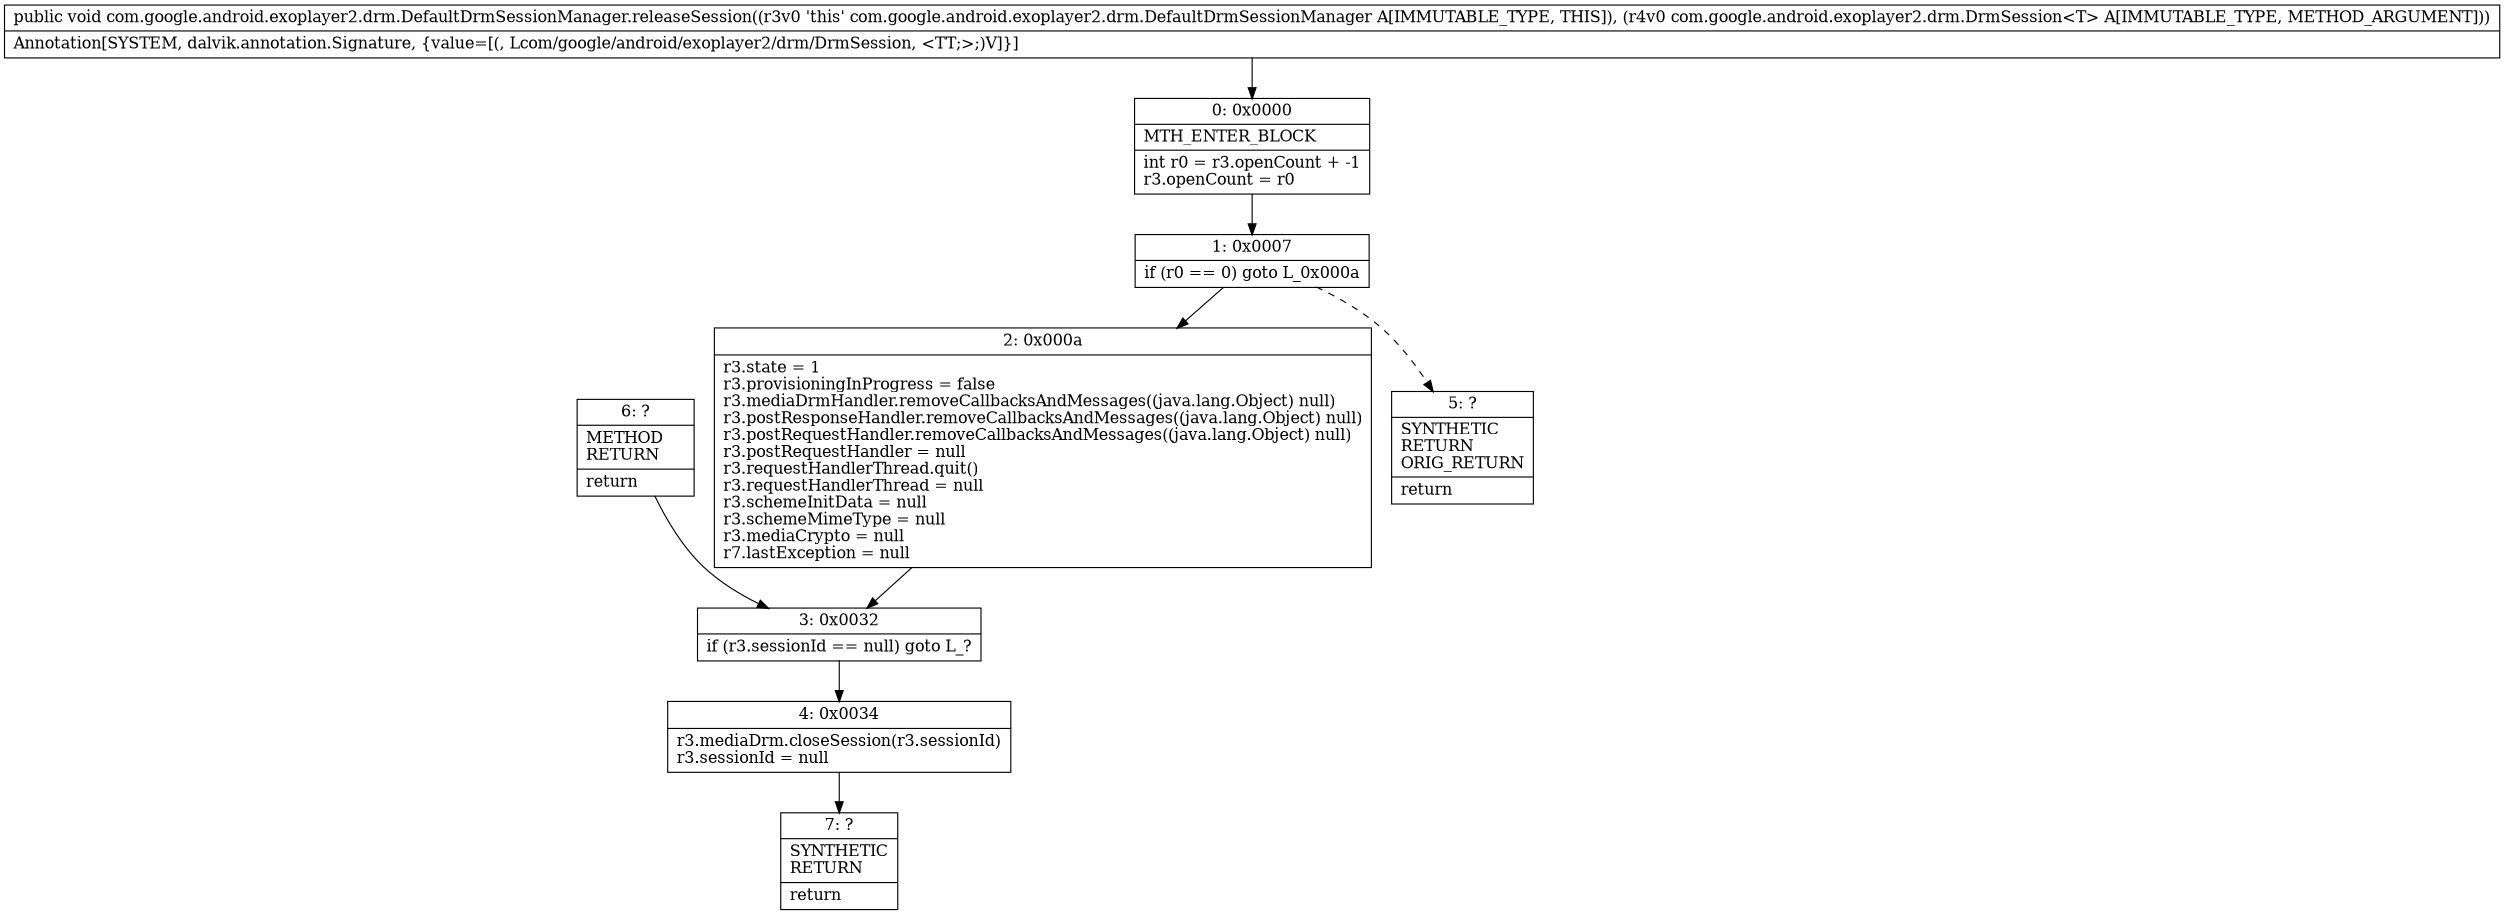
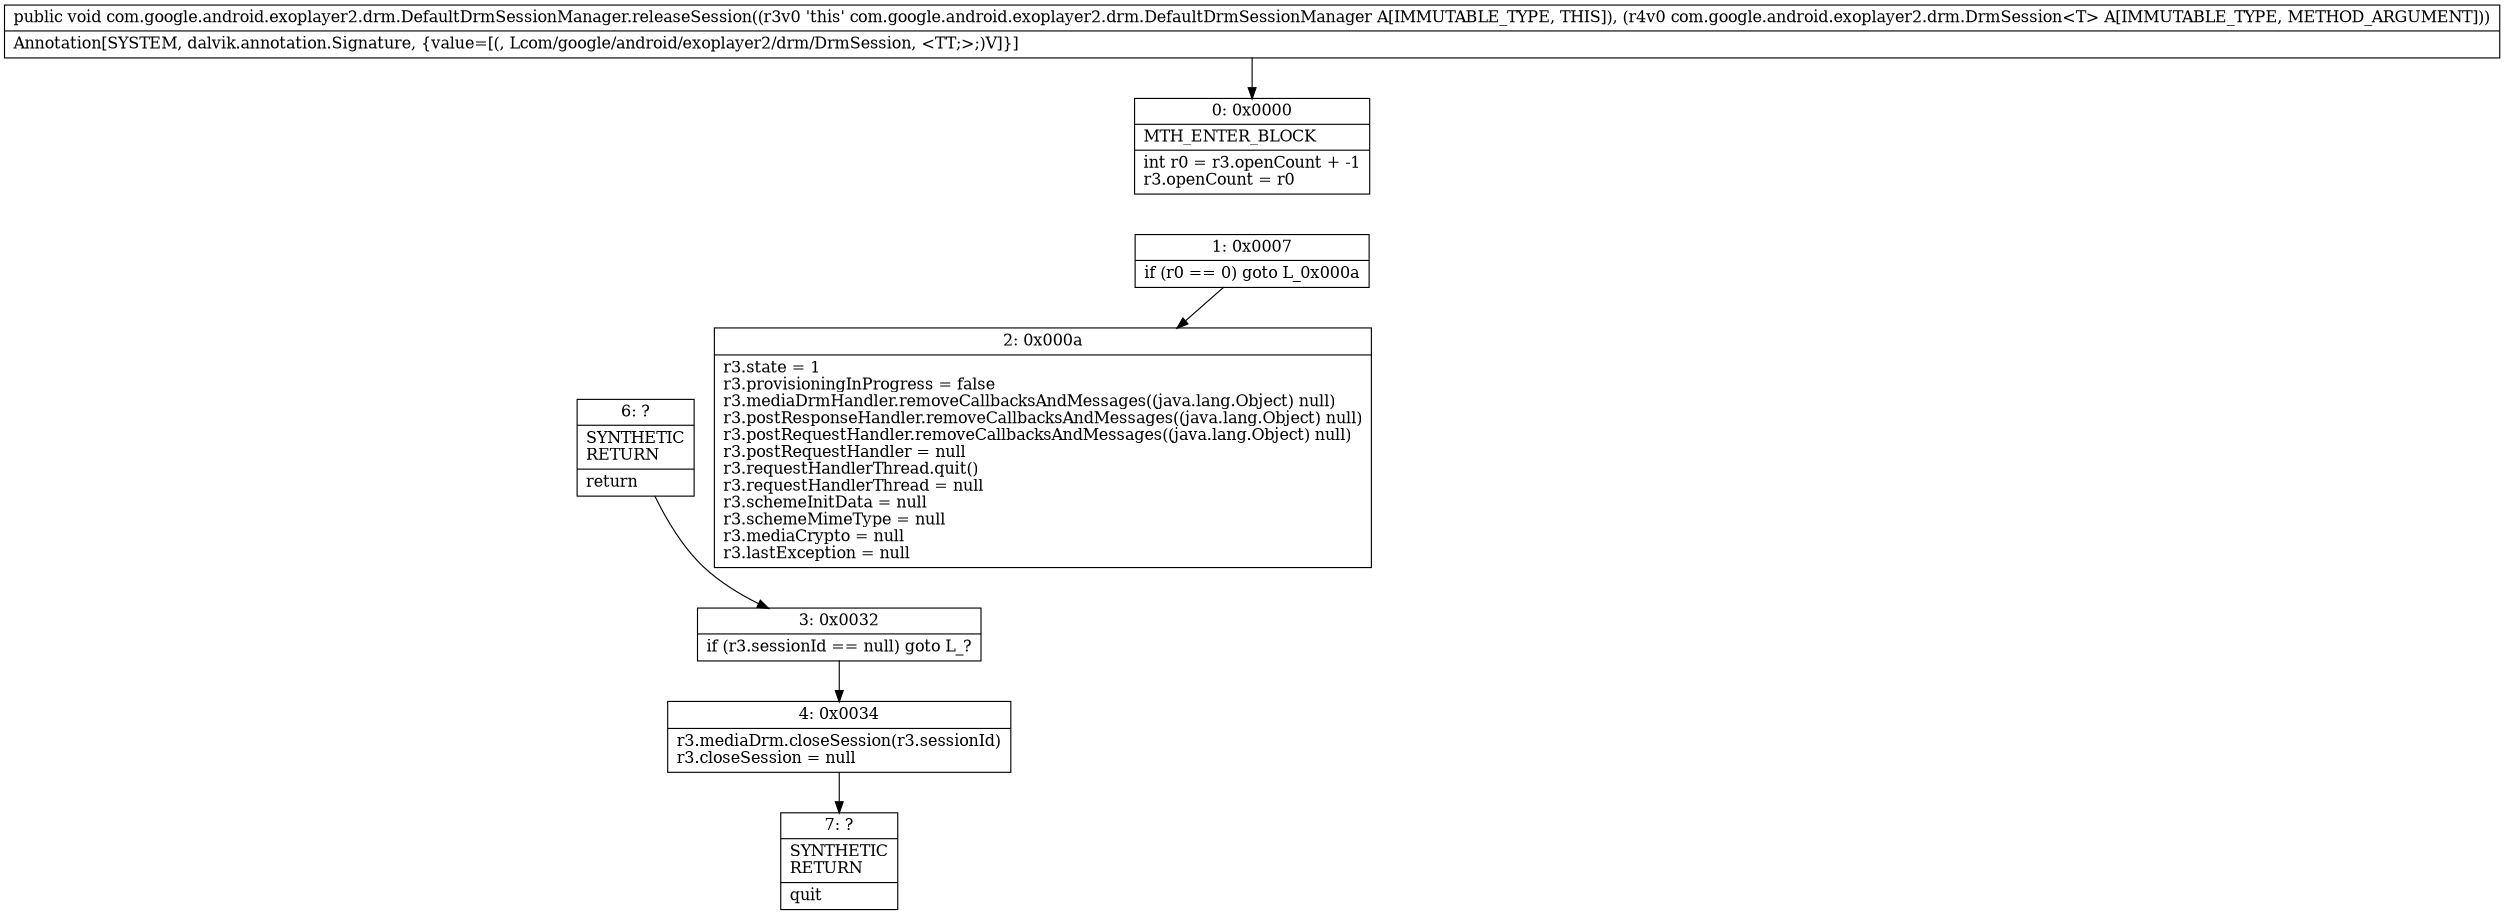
edge "0: 0x0000" -> "1: 0x0007": removed
node "6: ?": text "METHOD" -> "SYNTHETIC"
node "5: ?": removed
node "2: 0x000a": text "r7.lastException = null" -> "r3.lastException = null"
edge "2: 0x000a" -> "3: 0x0032": removed
node "4: 0x0034": text "r3.sessionId = null" -> "r3.closeSession = null"
node "7: ?": text "return" -> "quit"
